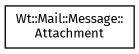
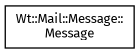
node "Wt::Mail::Message:: Attachment": label "Wt::Mail::Message:: Attachment" -> "Wt::Mail::Message:: Message"
